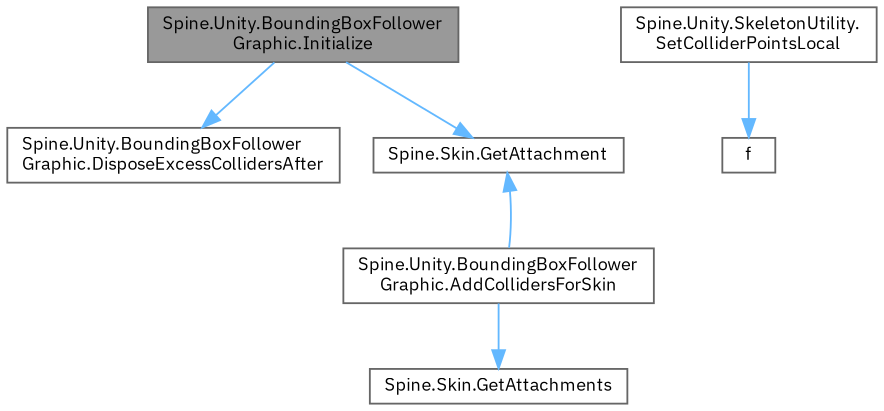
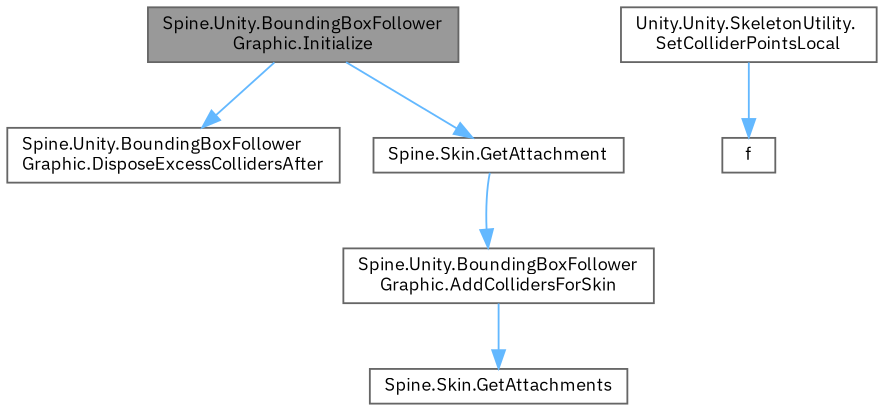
node "Spine.Unity.SkeletonUtility. SetColliderPointsLocal": label "Spine.Unity.SkeletonUtility. SetColliderPointsLocal" -> "Unity.Unity.SkeletonUtility. SetColliderPointsLocal"
edge "Spine.Unity.BoundingBoxFollower Graphic.AddCollidersForSkin" -> "Spine.Skin.GetAttachment": reversed
